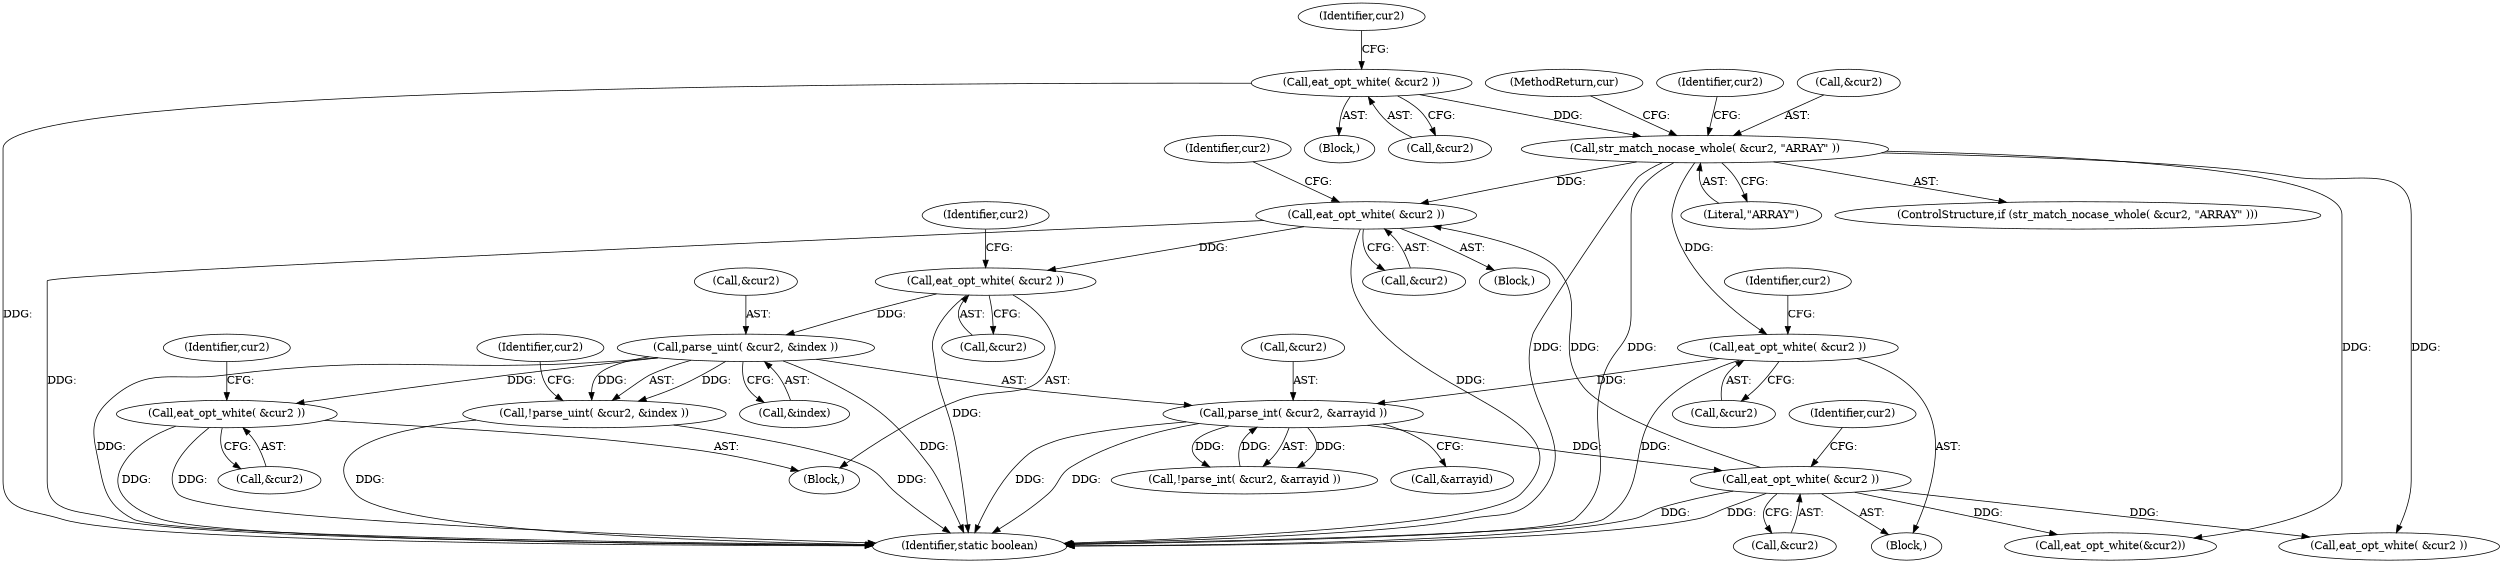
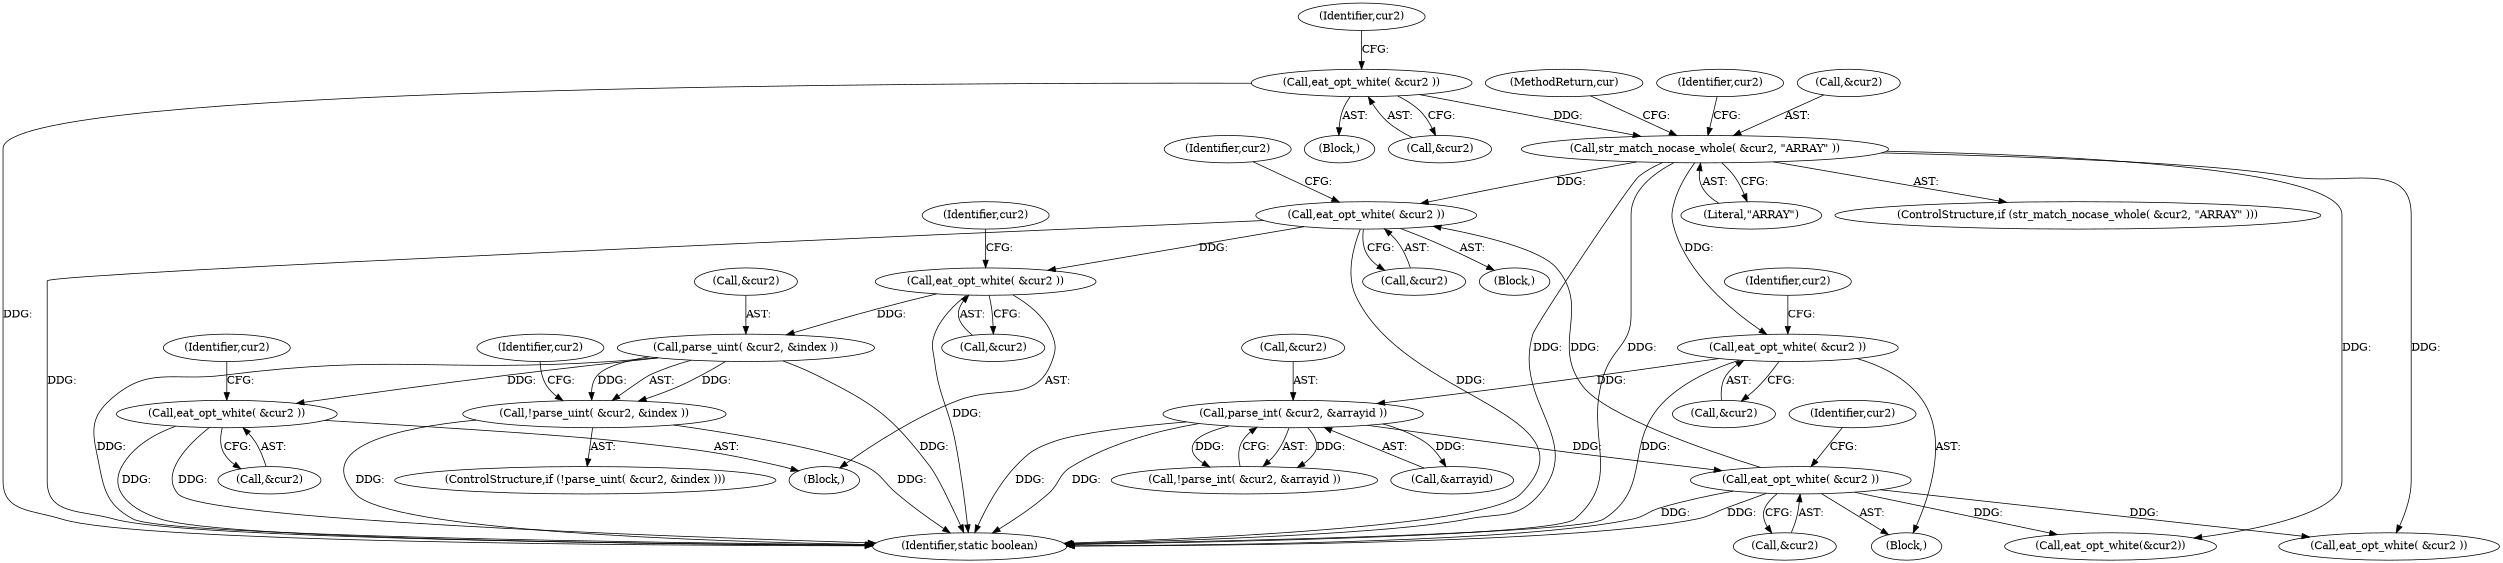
edge "(Call,parse_uint( &cur2, &index ))" -> "(Call,parse_int( &cur2, &arrayid ))": now "(Call,&arrayid)" -> "(Call,parse_int( &cur2, &arrayid ))"
node "(Call,&index)": removed
edge "(Call,!parse_int( &cur2, &arrayid ))" -> "(Call,parse_int( &cur2, &arrayid ))": label "DDG: " -> "CFG: "
edge "(Call,parse_int( &cur2, &arrayid ))" -> "(Call,&arrayid)": label "CFG: " -> "DDG: "
node "(ControlStructure,if (!parse_uint( &cur2, &index )))": added
